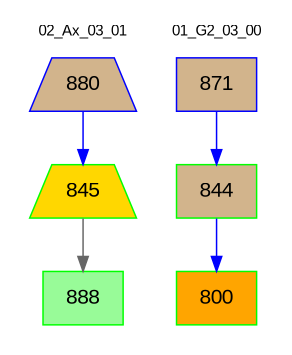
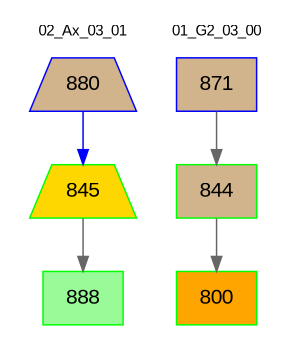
edge "871" -> "844": color blue -> gray40
edge "844" -> "800": color blue -> gray40
